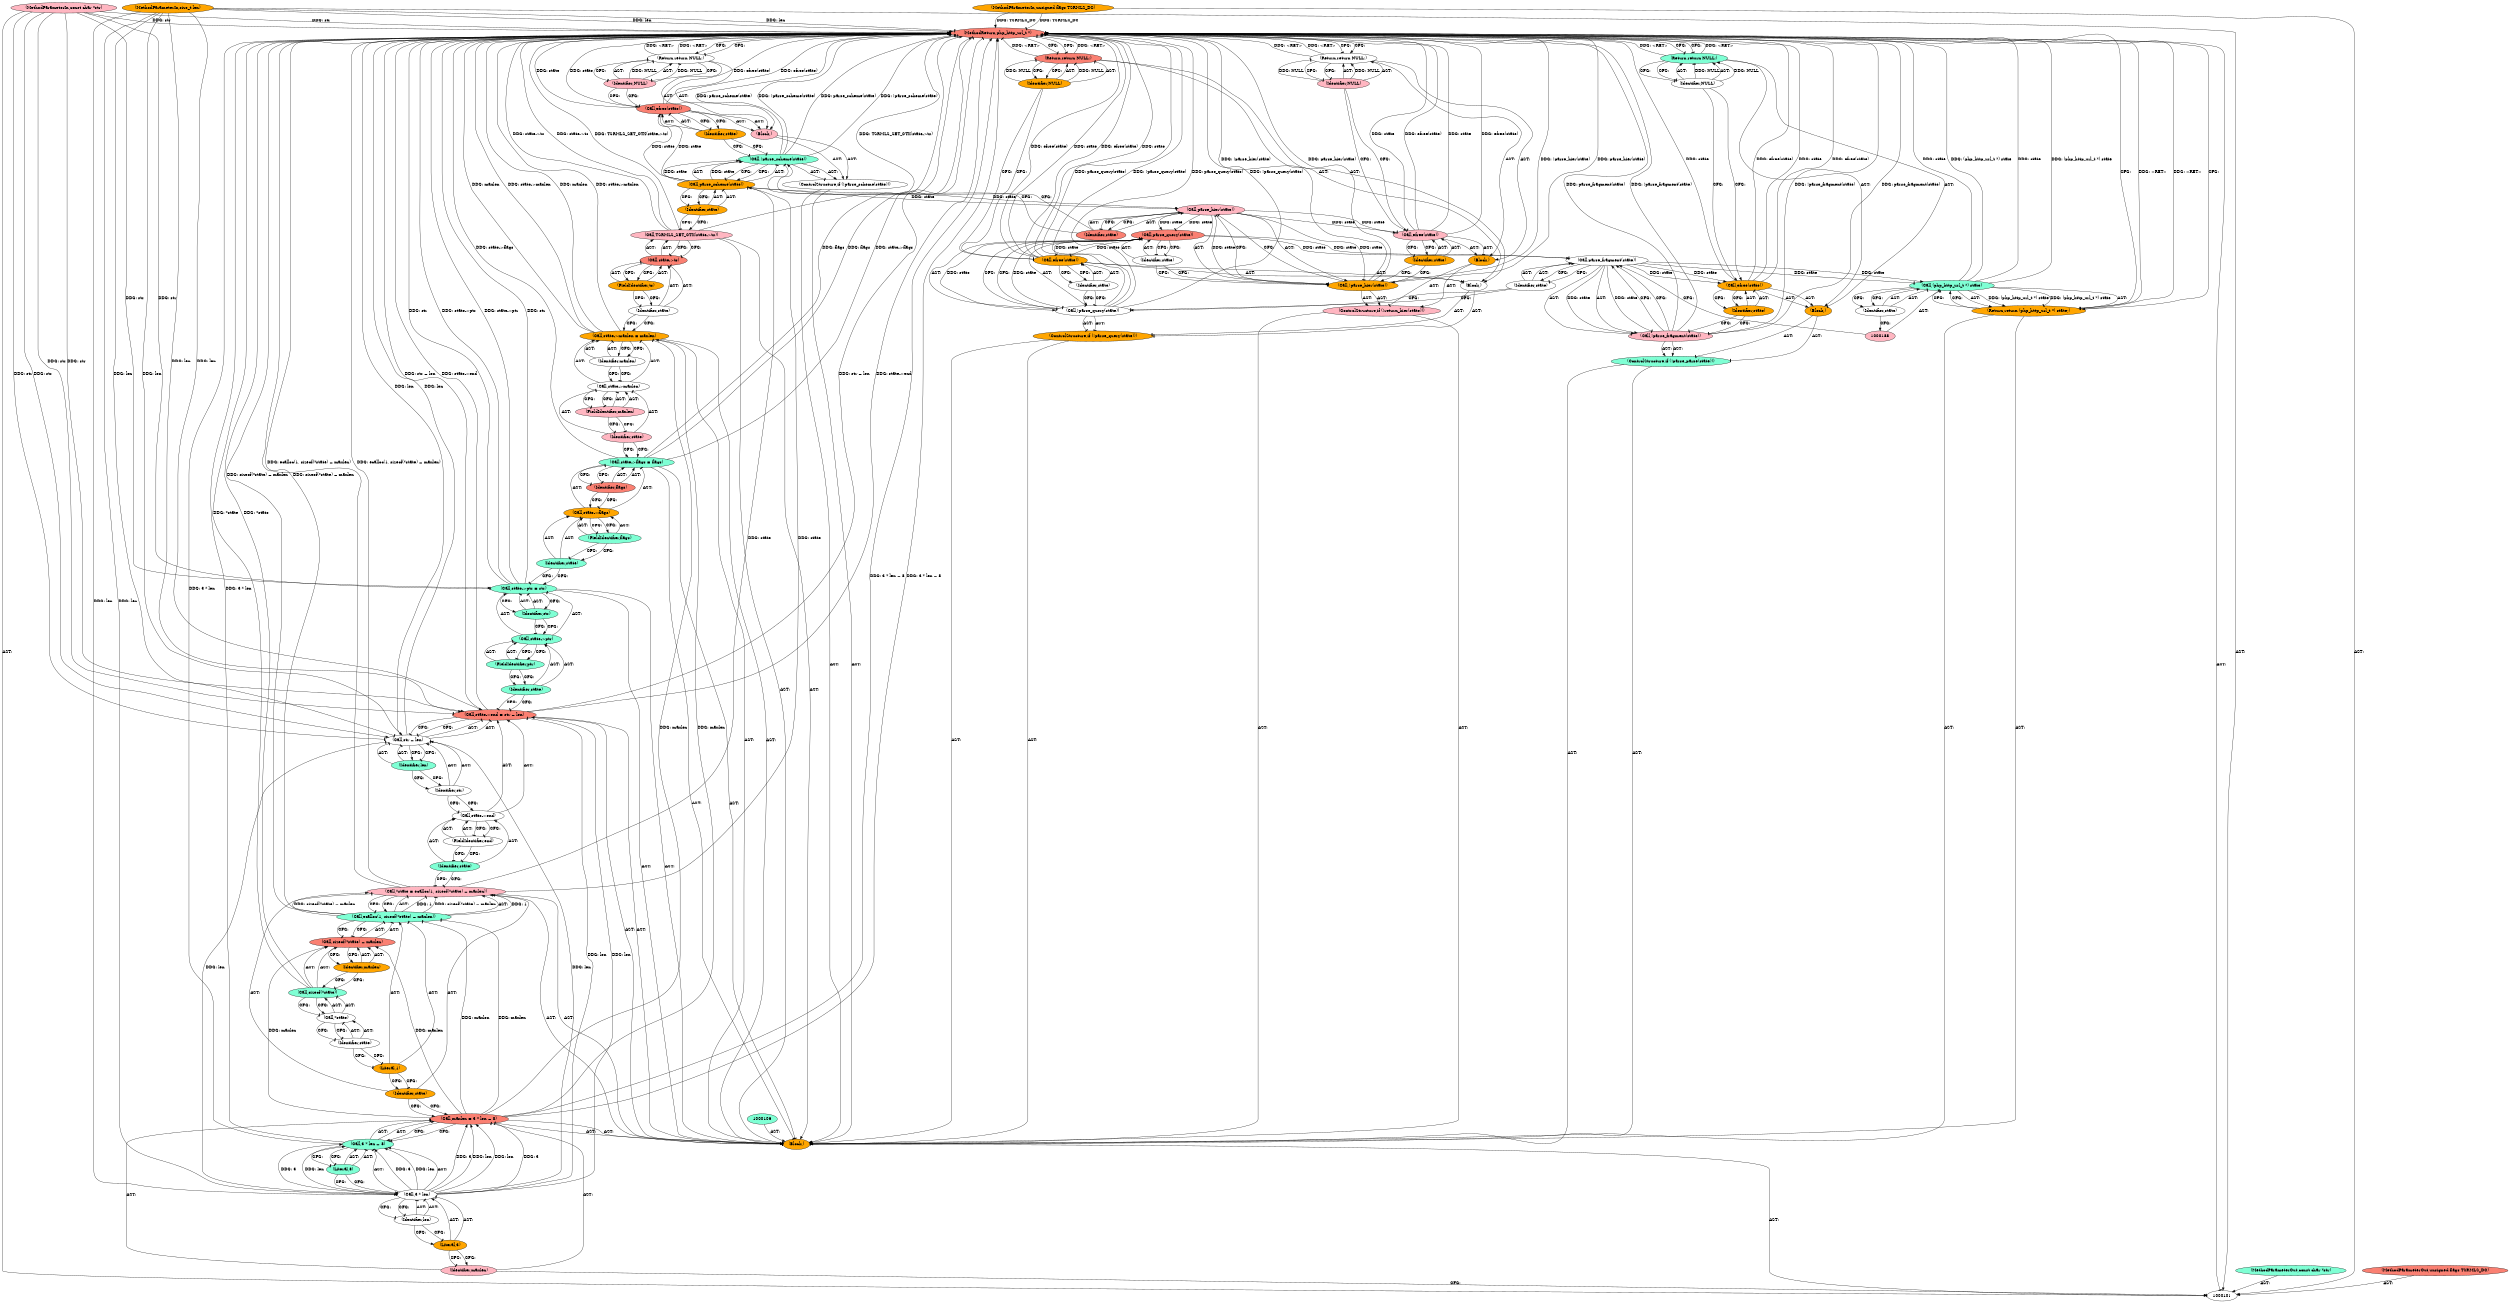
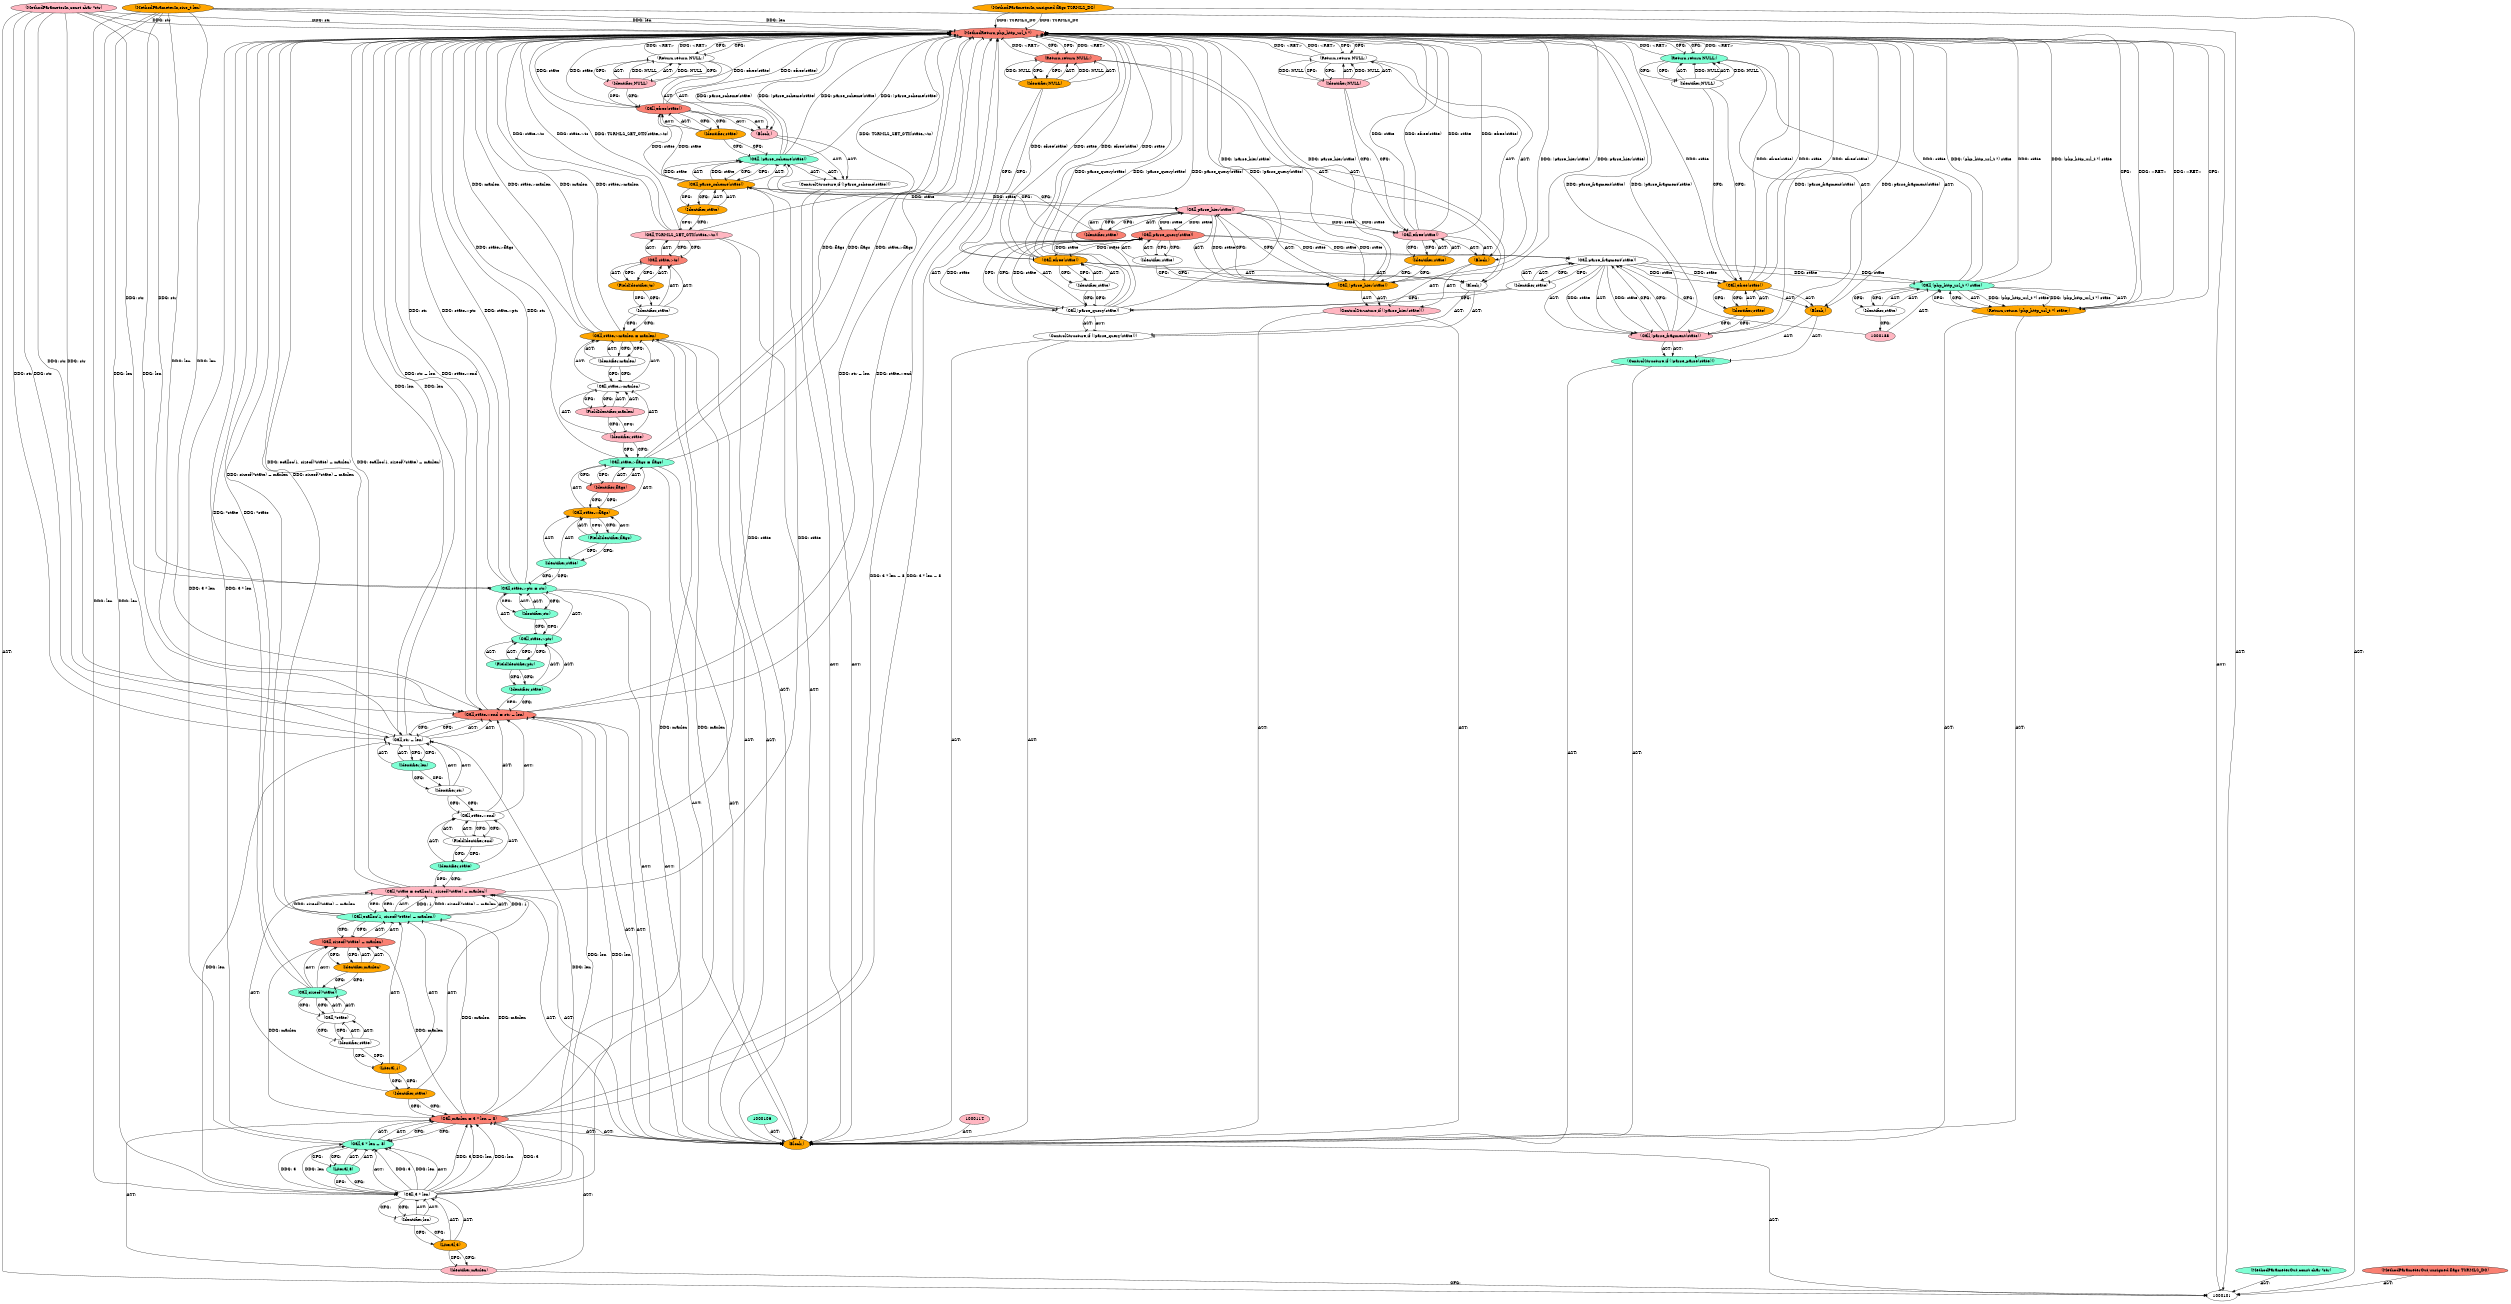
node "(ControlStructure,if (!return_hier(state)))": label "(ControlStructure,if (!return_hier(state)))" -> "(ControlStructure,if (!parse_hier(state)))"
node "(ControlStructure,if (!parse_query(state)))": fillcolor orange -> white
node "1000114": added
